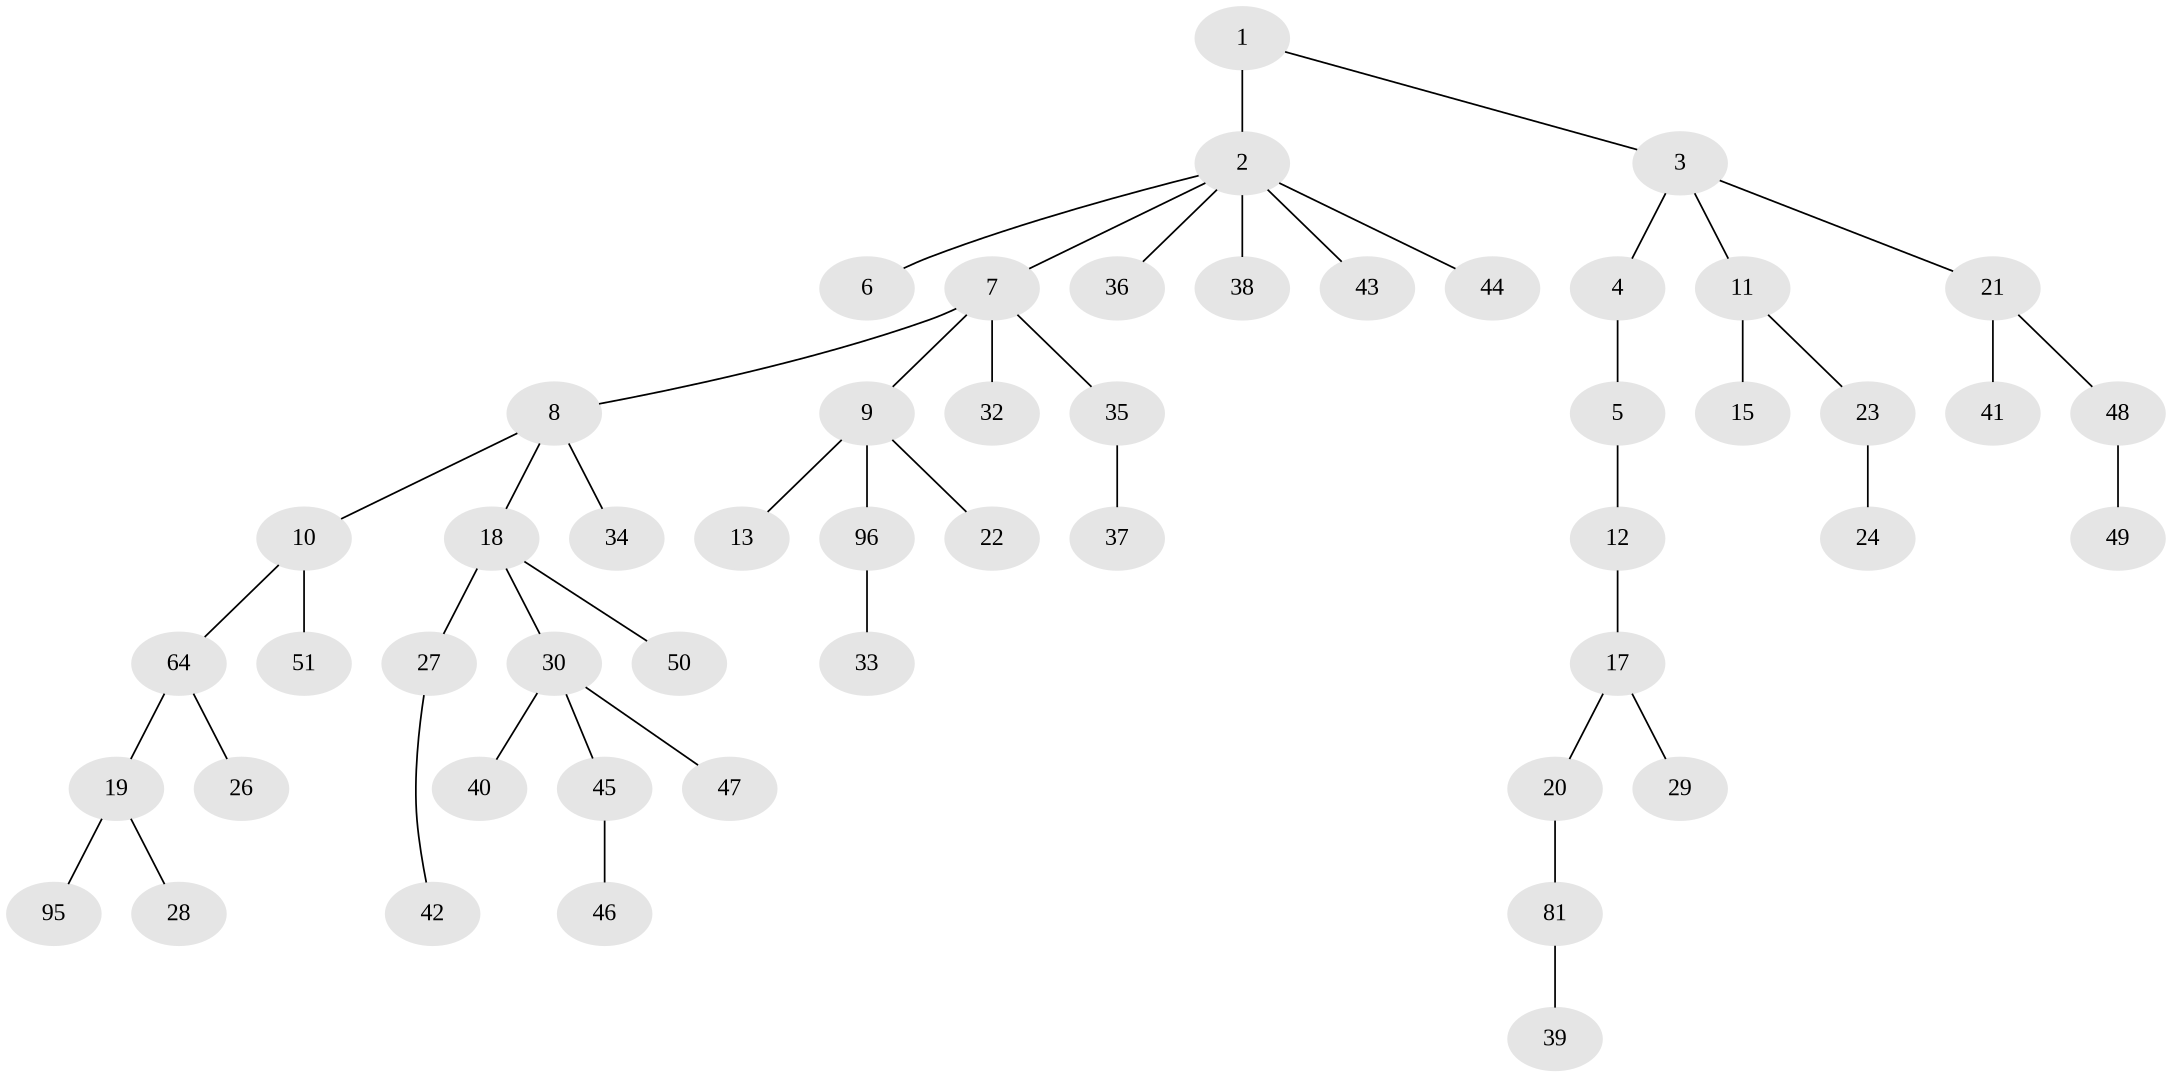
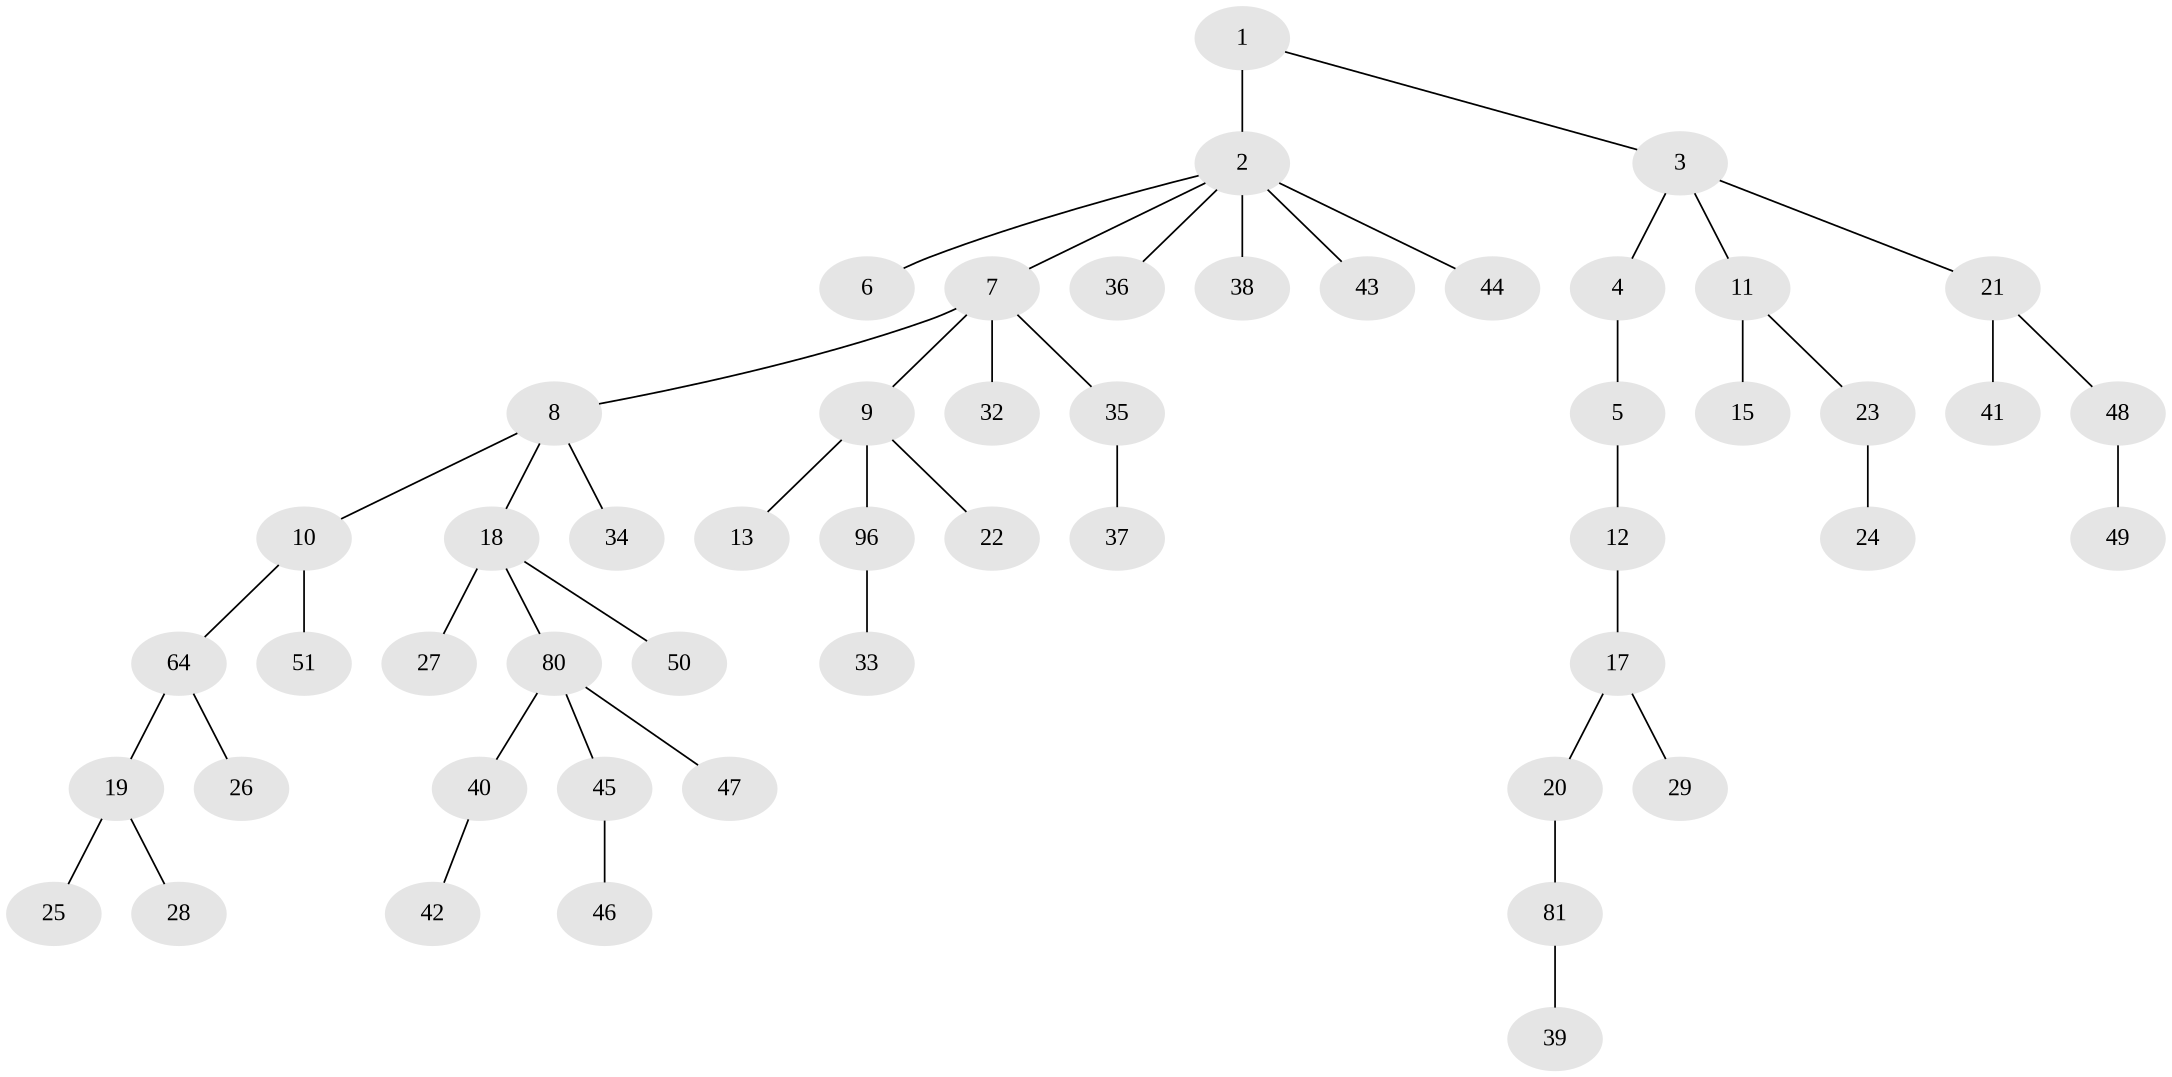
node "30": label "30" -> "80"
edge "27" -- "42": now "40" -- "42"
node "95": label "95" -> "25"
